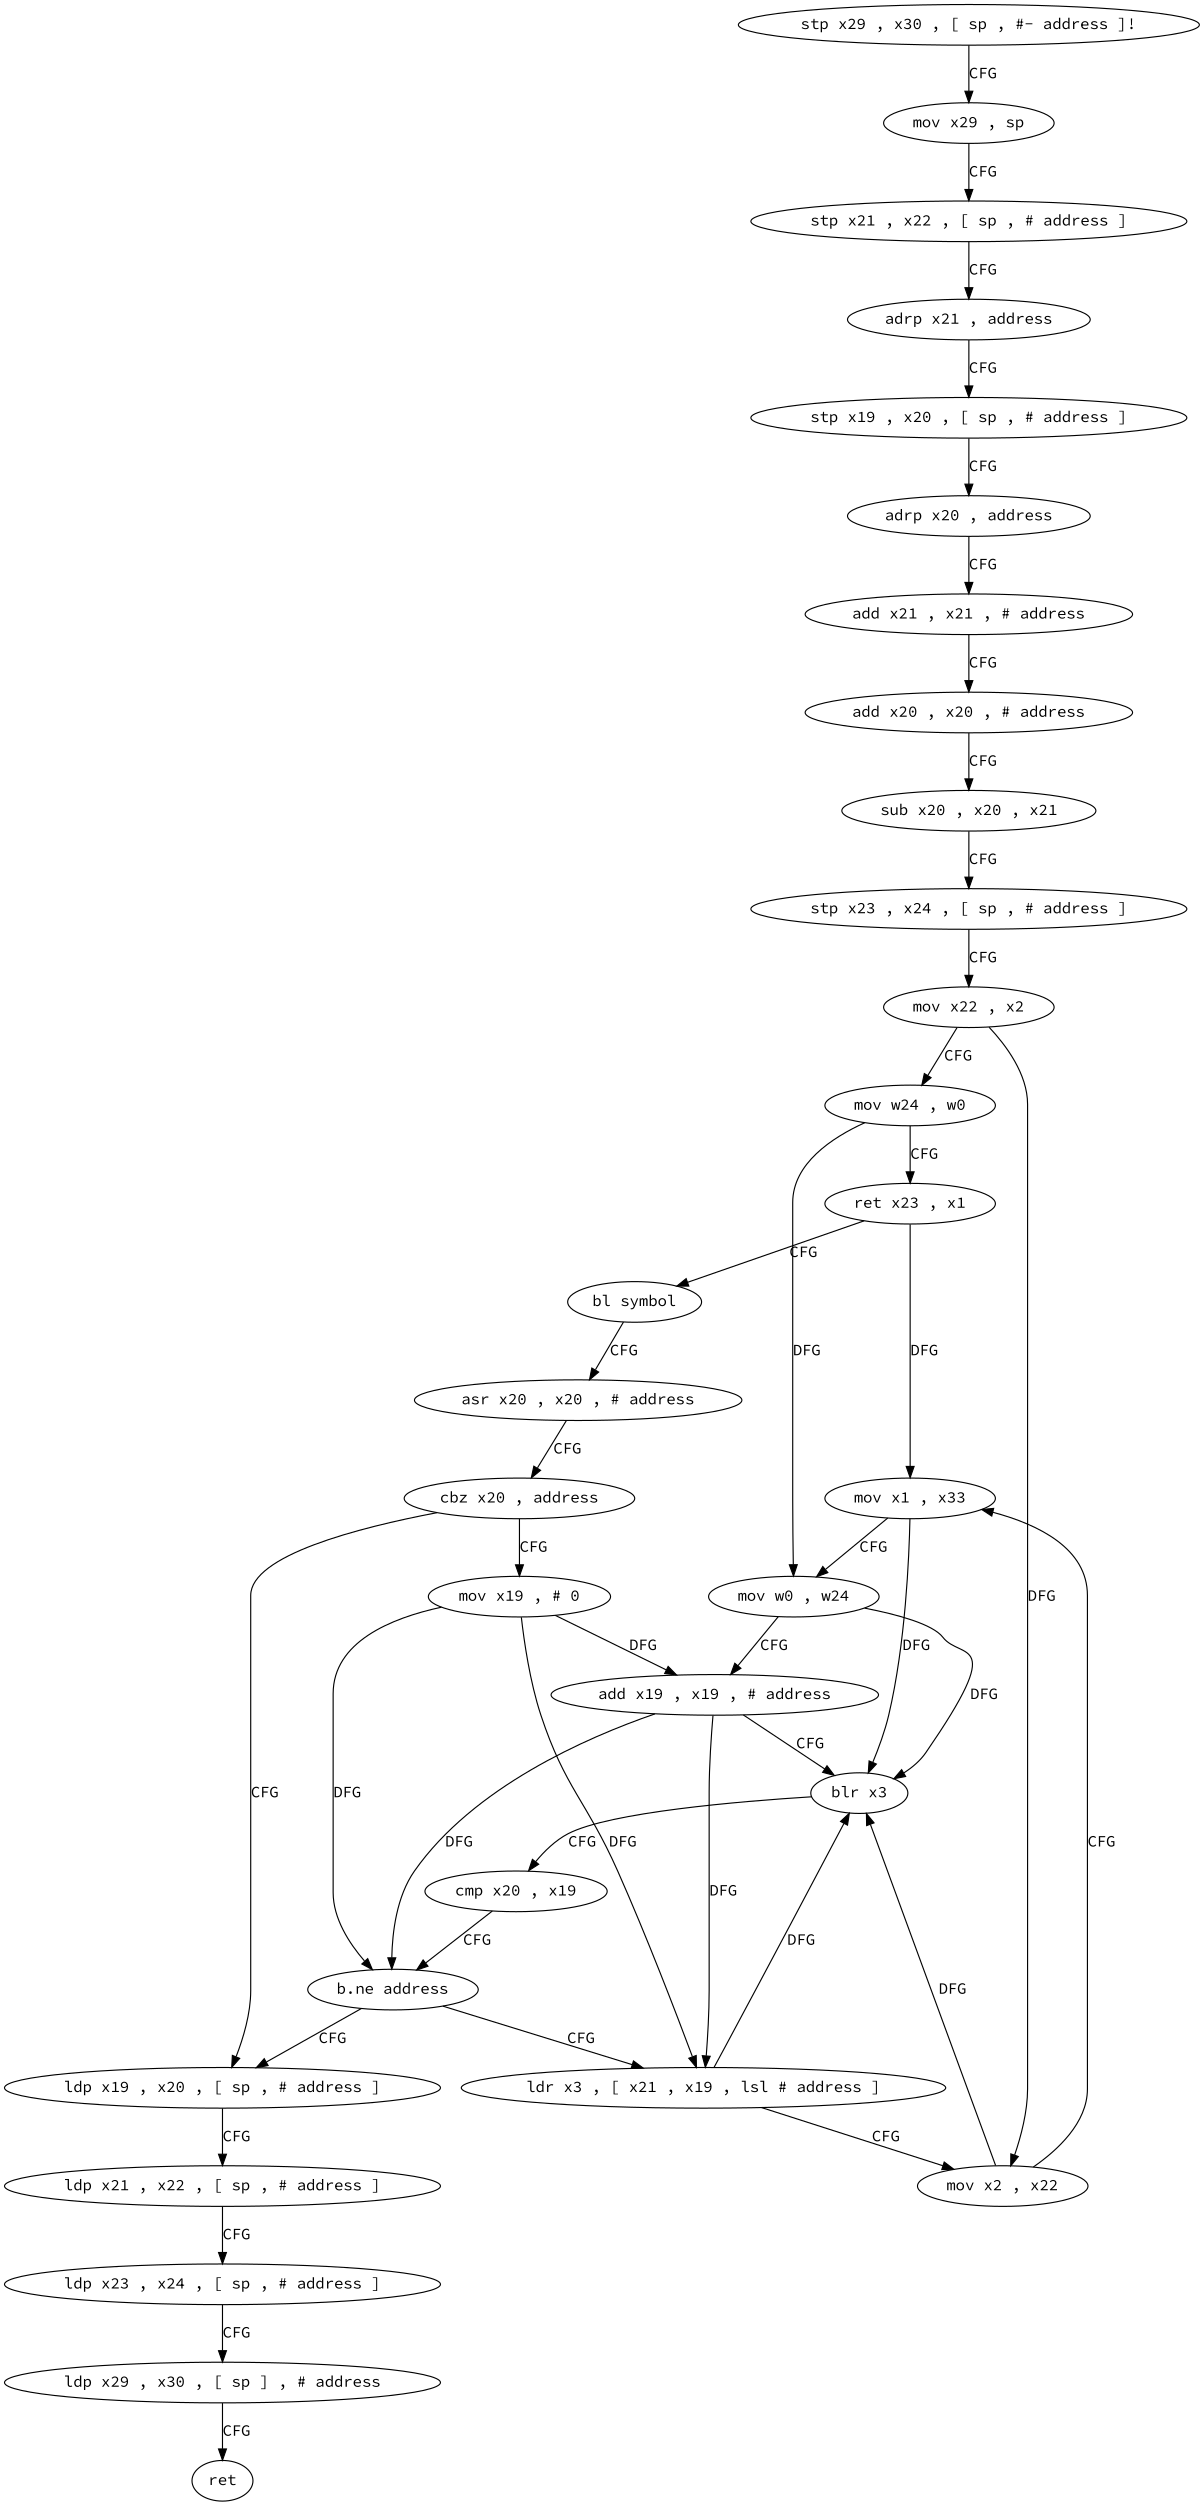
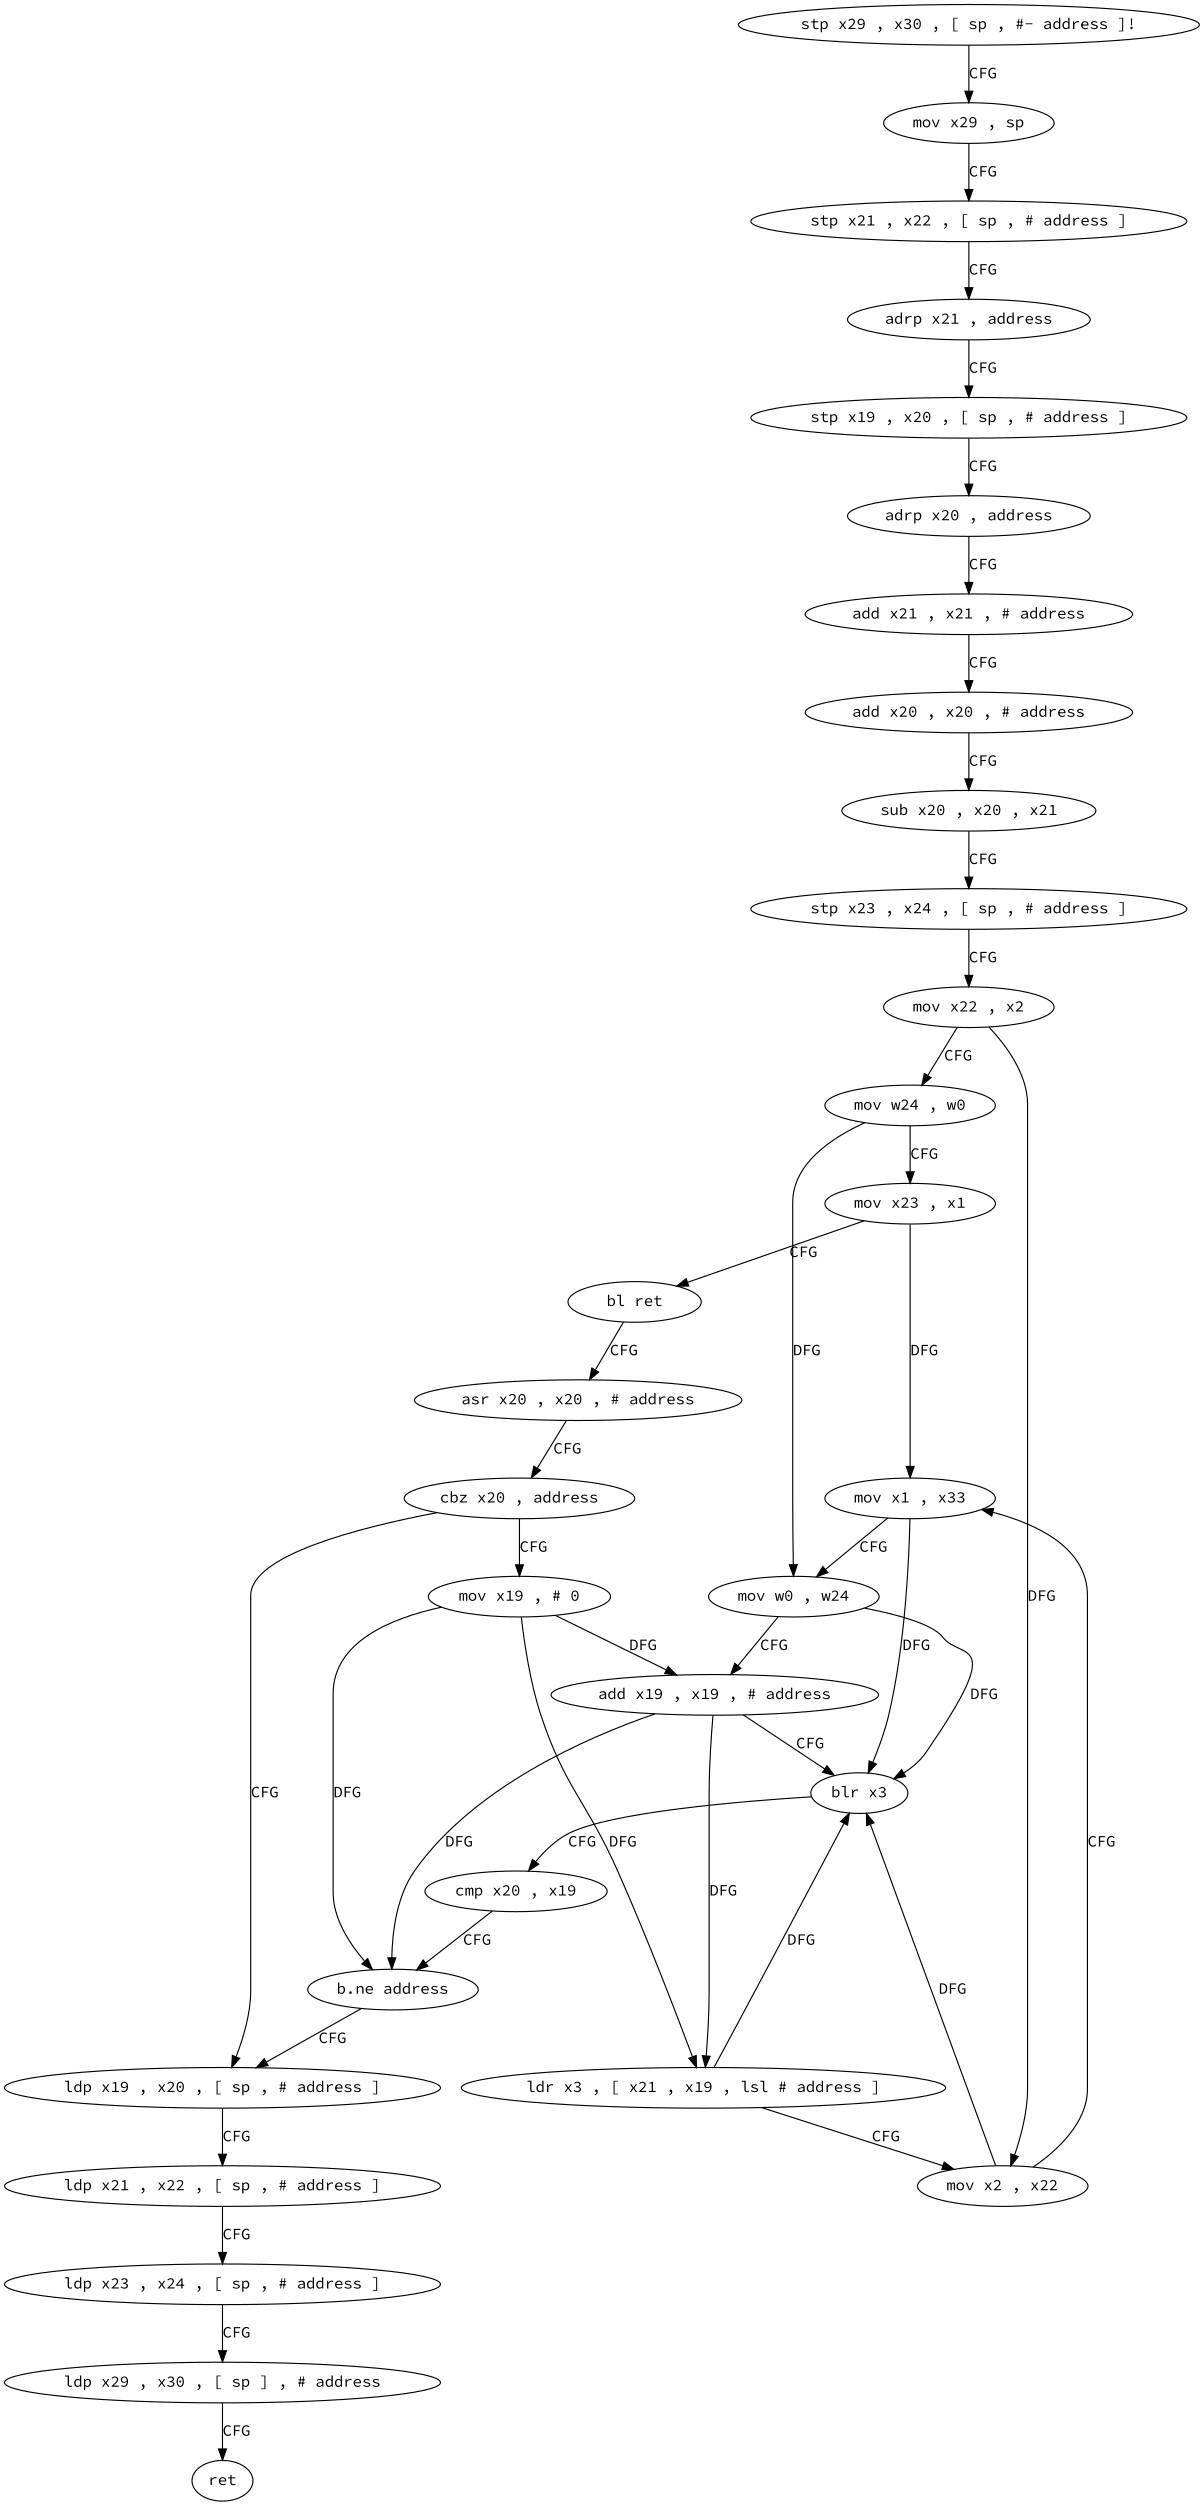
node "ret x23 , x1": label "ret x23 , x1" -> "mov x23 , x1"
node "bl symbol": label "bl symbol" -> "bl ret"
edge "b.ne address" -> "ldr x3 , [ x21 , x19 , lsl # address ]": removed, label "CFG"
